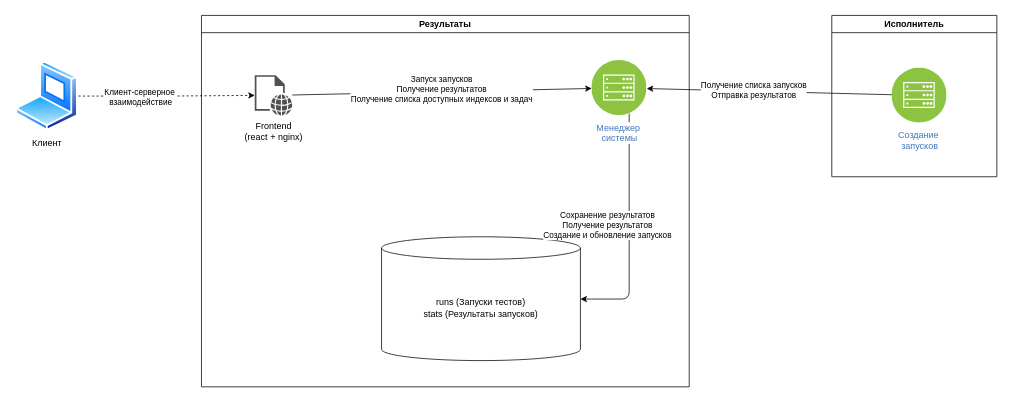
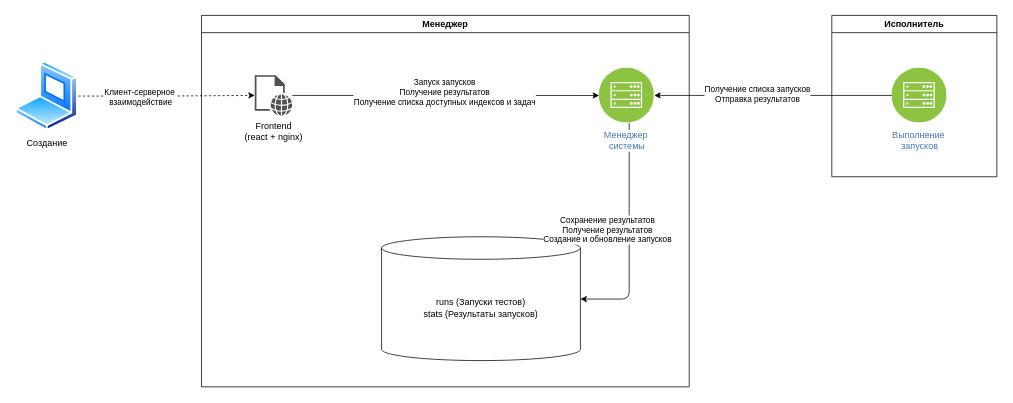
node "Результаты": label "Результаты" -> "Менеджер"
node "Менеджер системы": moved (619, 88) -> (626, 95)
node "Создание запусков": label "Создание запусков" -> "Выполнение запусков"
node "Клиент": label "Клиент" -> "Создание"
